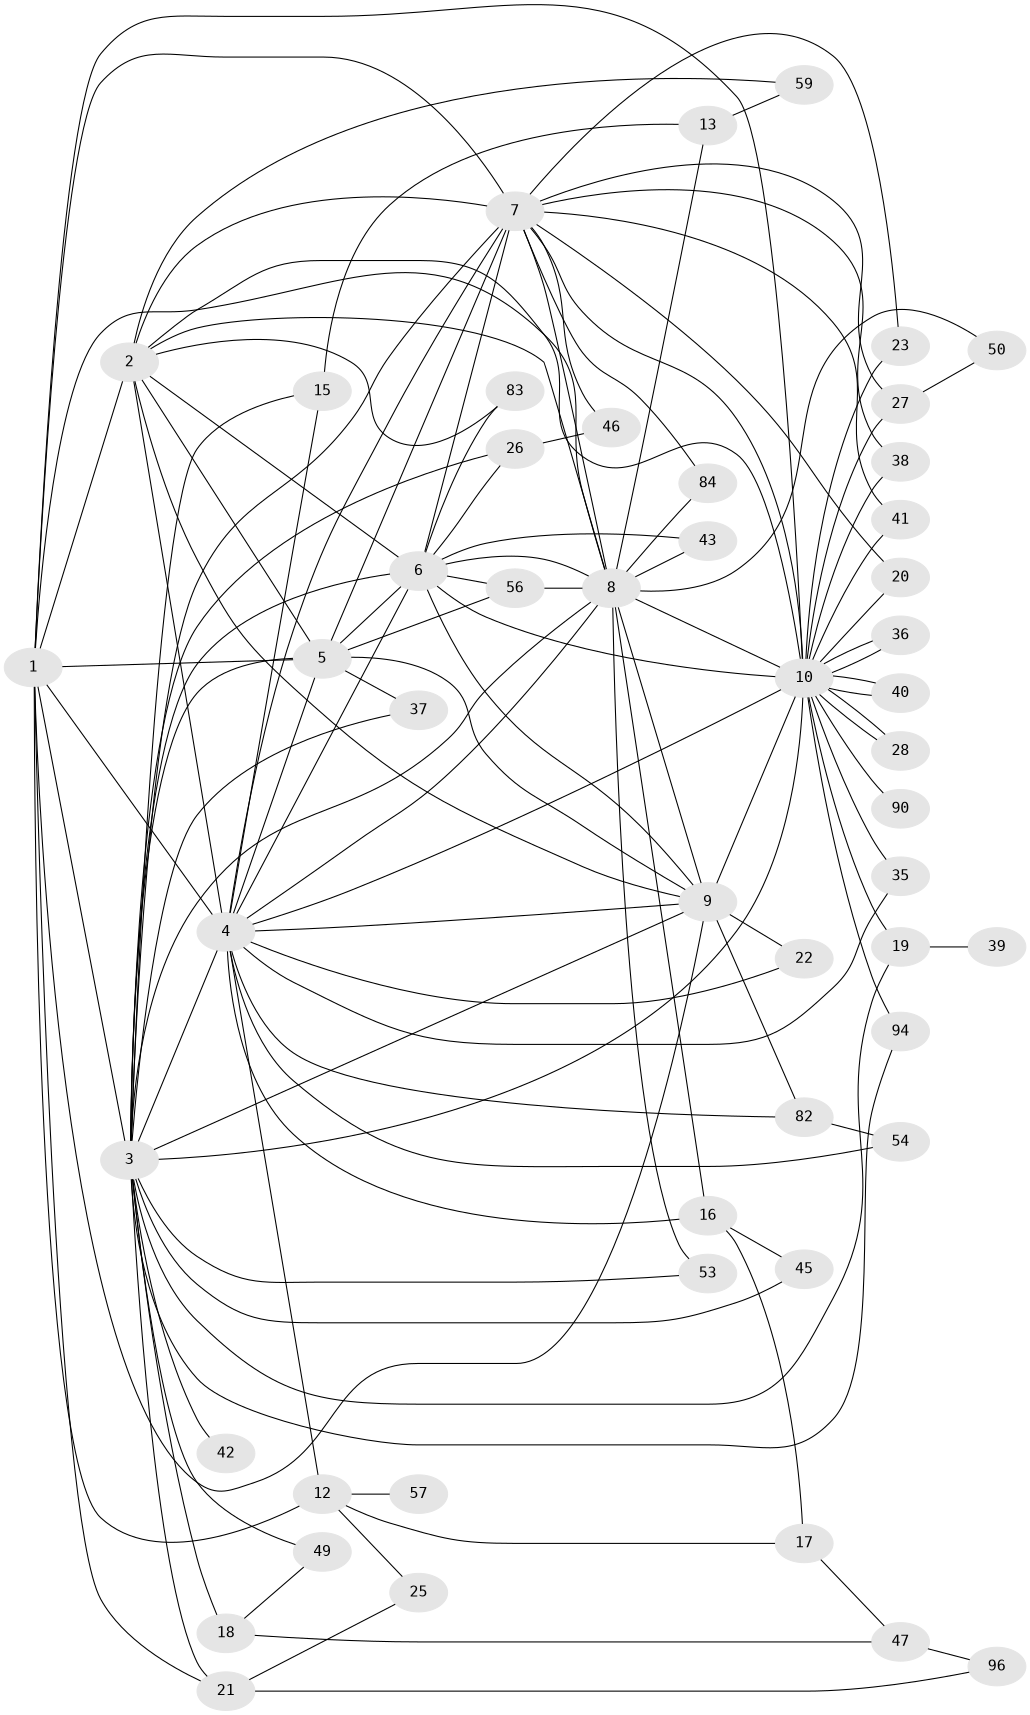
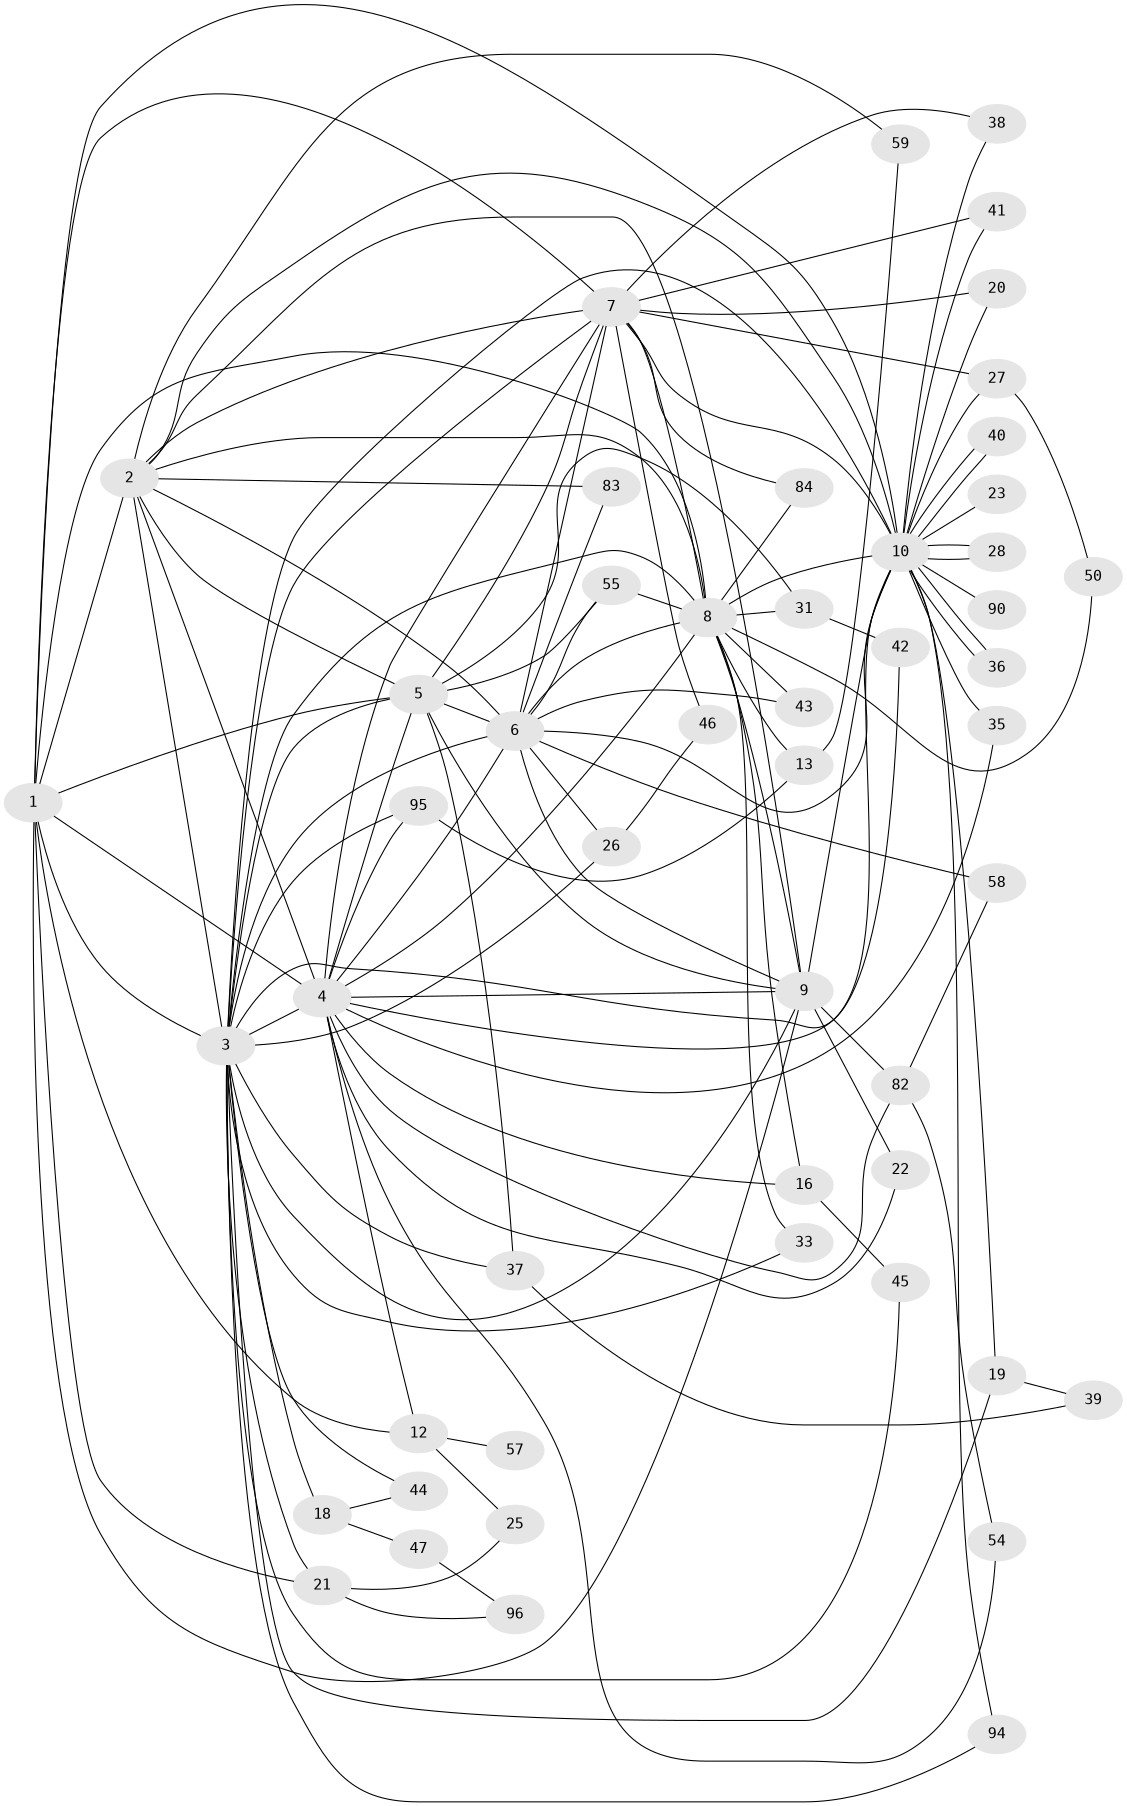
edge "7" -- "23": removed
node "15": label "15" -> "95"
node "56": label "56" -> "55"
node "31": added
edge "2" -- "3": added
node "58": added
node "53": label "53" -> "33"
edge "37" -- "39": added
node "17": removed
node "49": label "49" -> "44"
